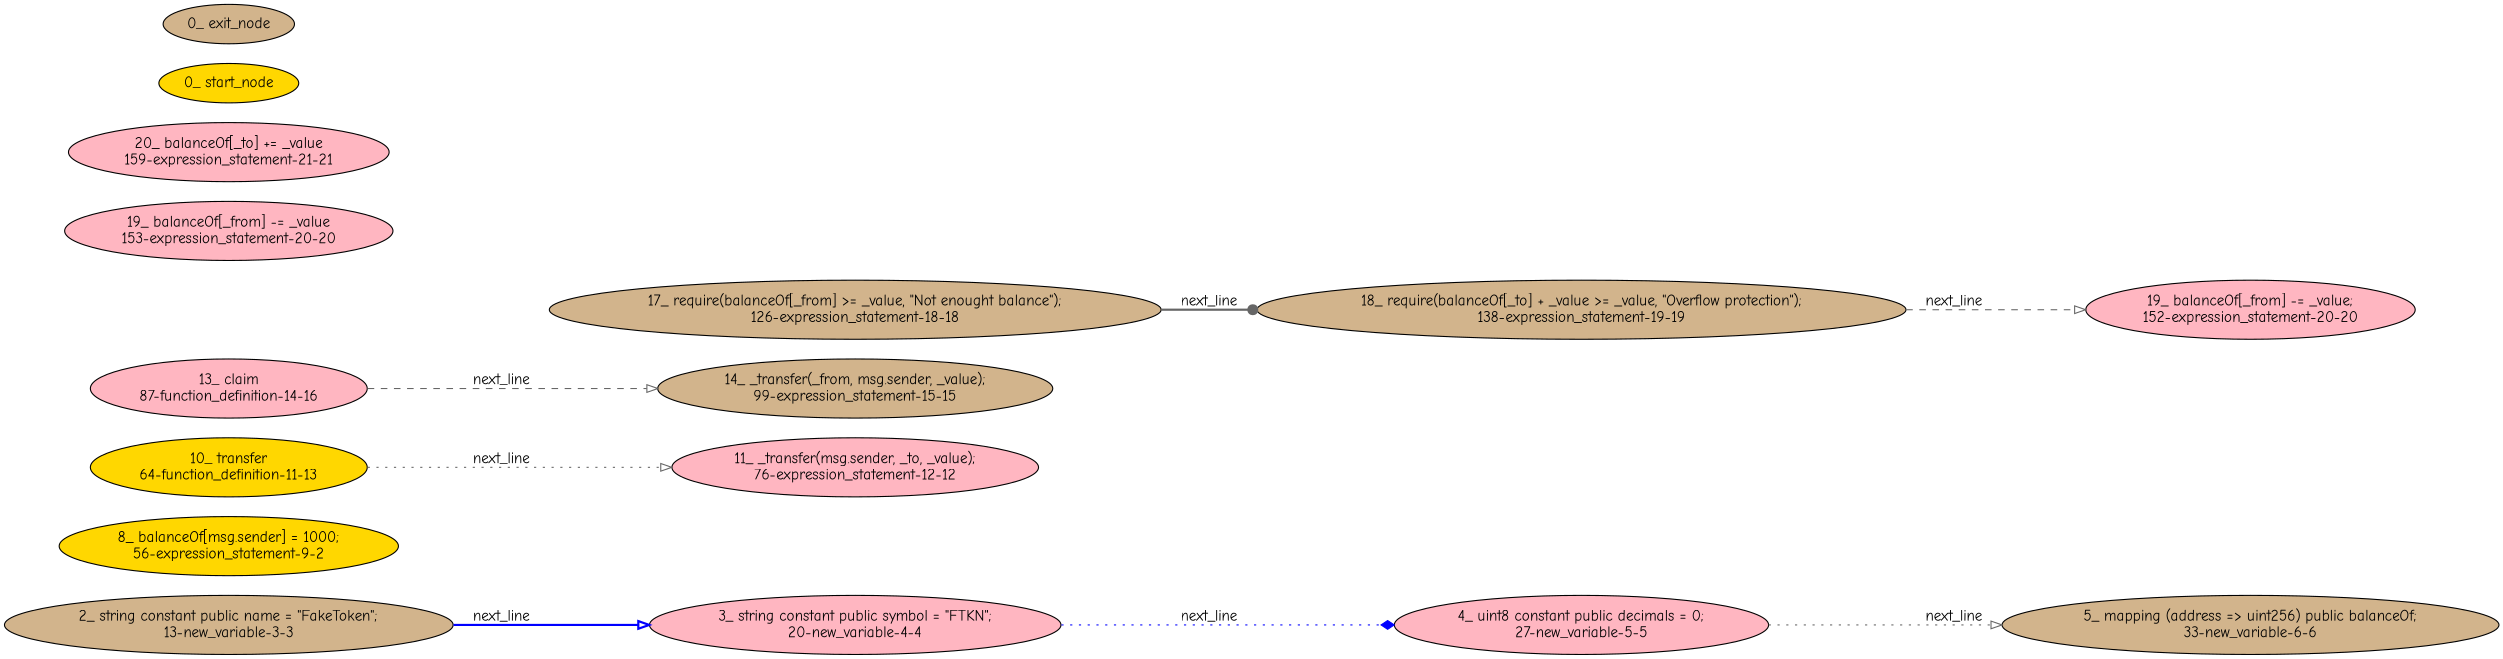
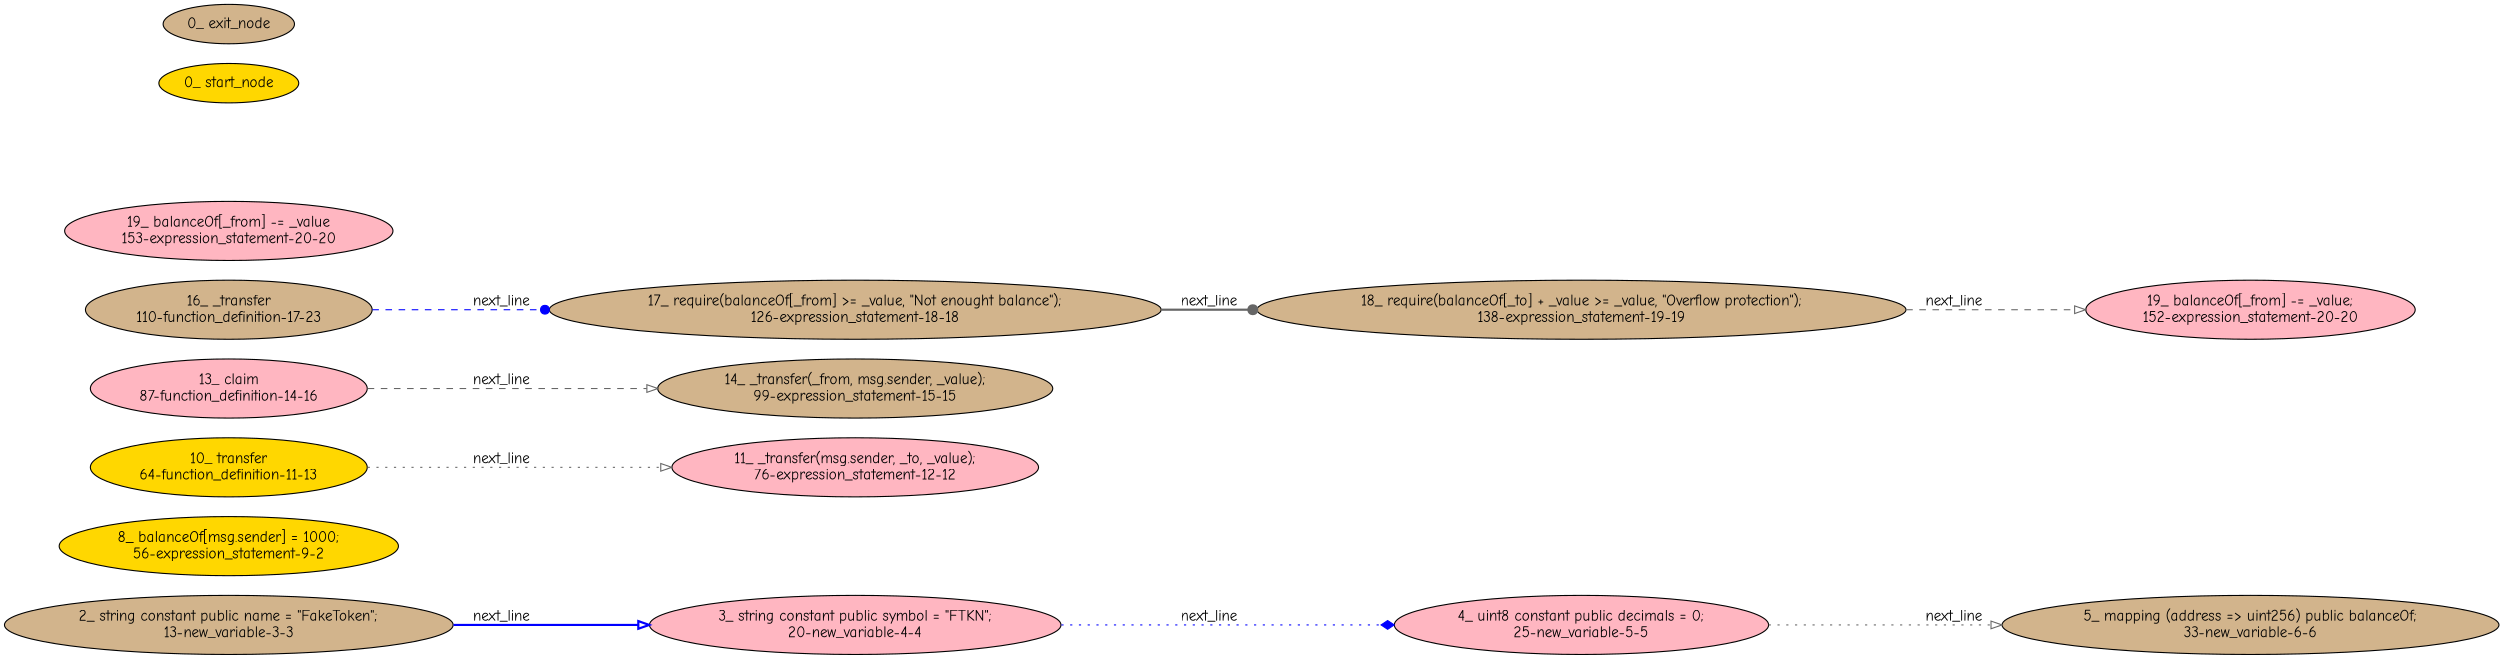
node "20_ balanceOf[_to] += _value 159-expression_statement-21-21": removed
node "16_ _transfer 110-function_definition-17-23": added
node "4_ uint8 constant public decimals = 0; 27-new_variable-5-5": label "4_ uint8 constant public decimals = 0; 27-new_variable-5-5" -> "4_ uint8 constant public decimals = 0; 25-new_variable-5-5"
